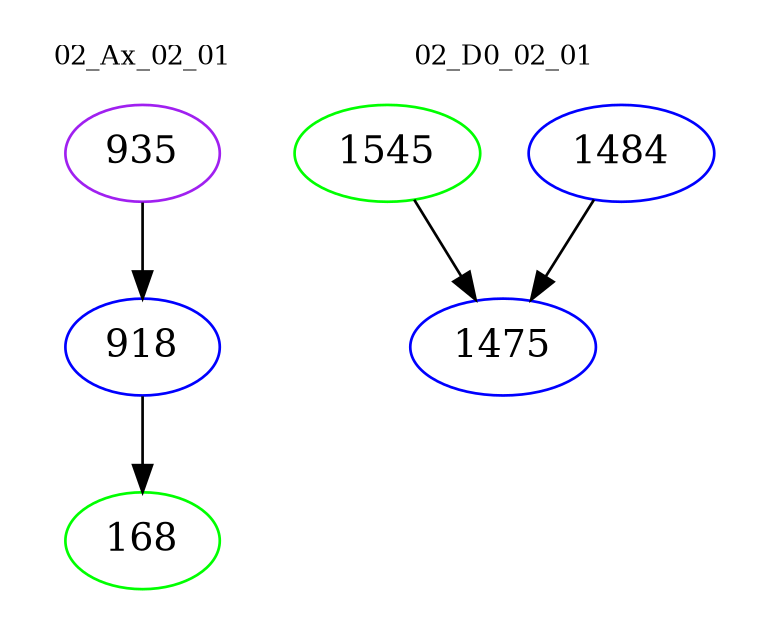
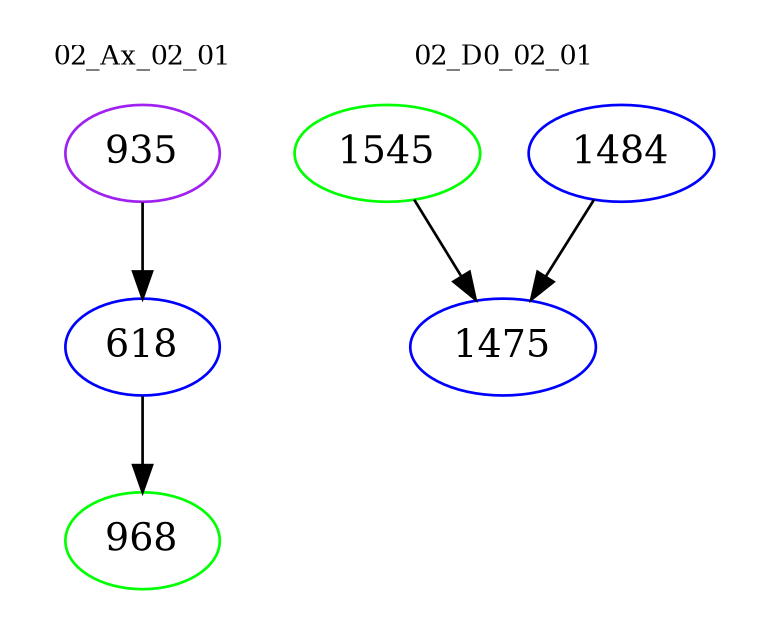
node "918": label "918" -> "618"
node "168": label "168" -> "968"
